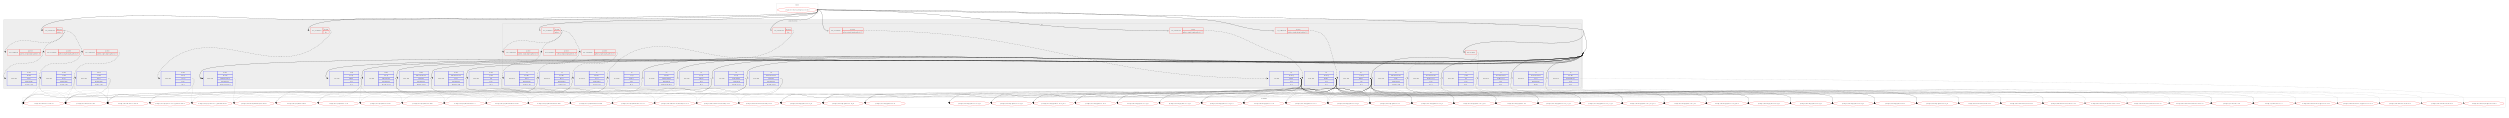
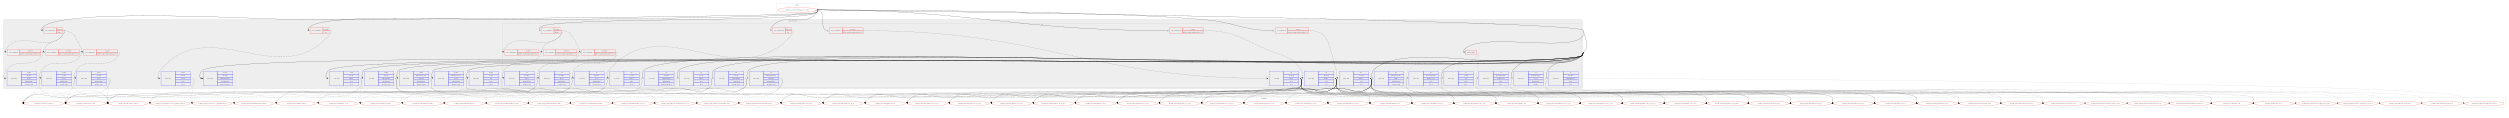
node "portage://dev-lang/python-3.10.14_p1-r1": added
